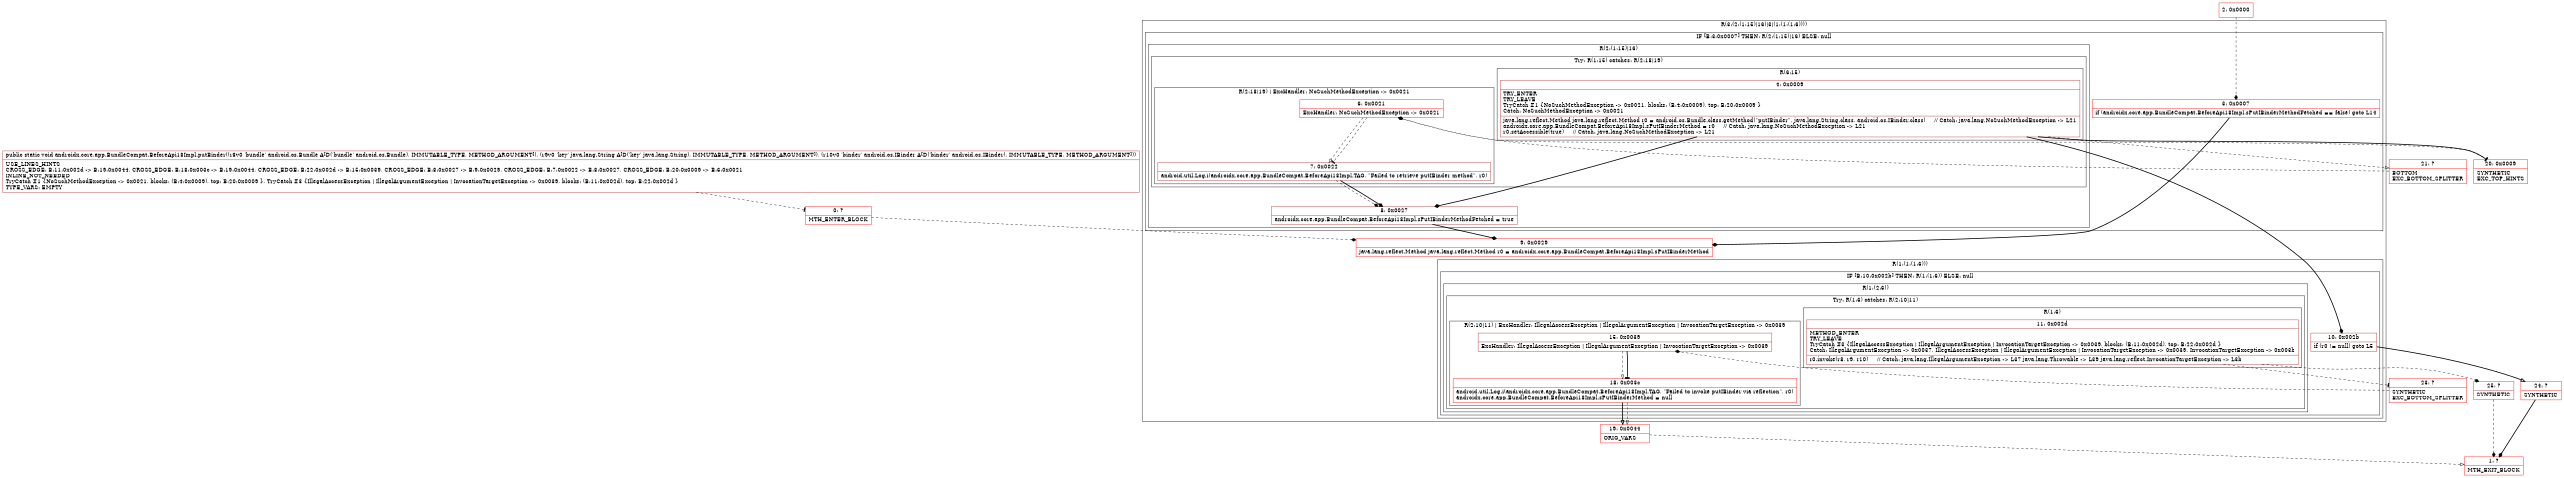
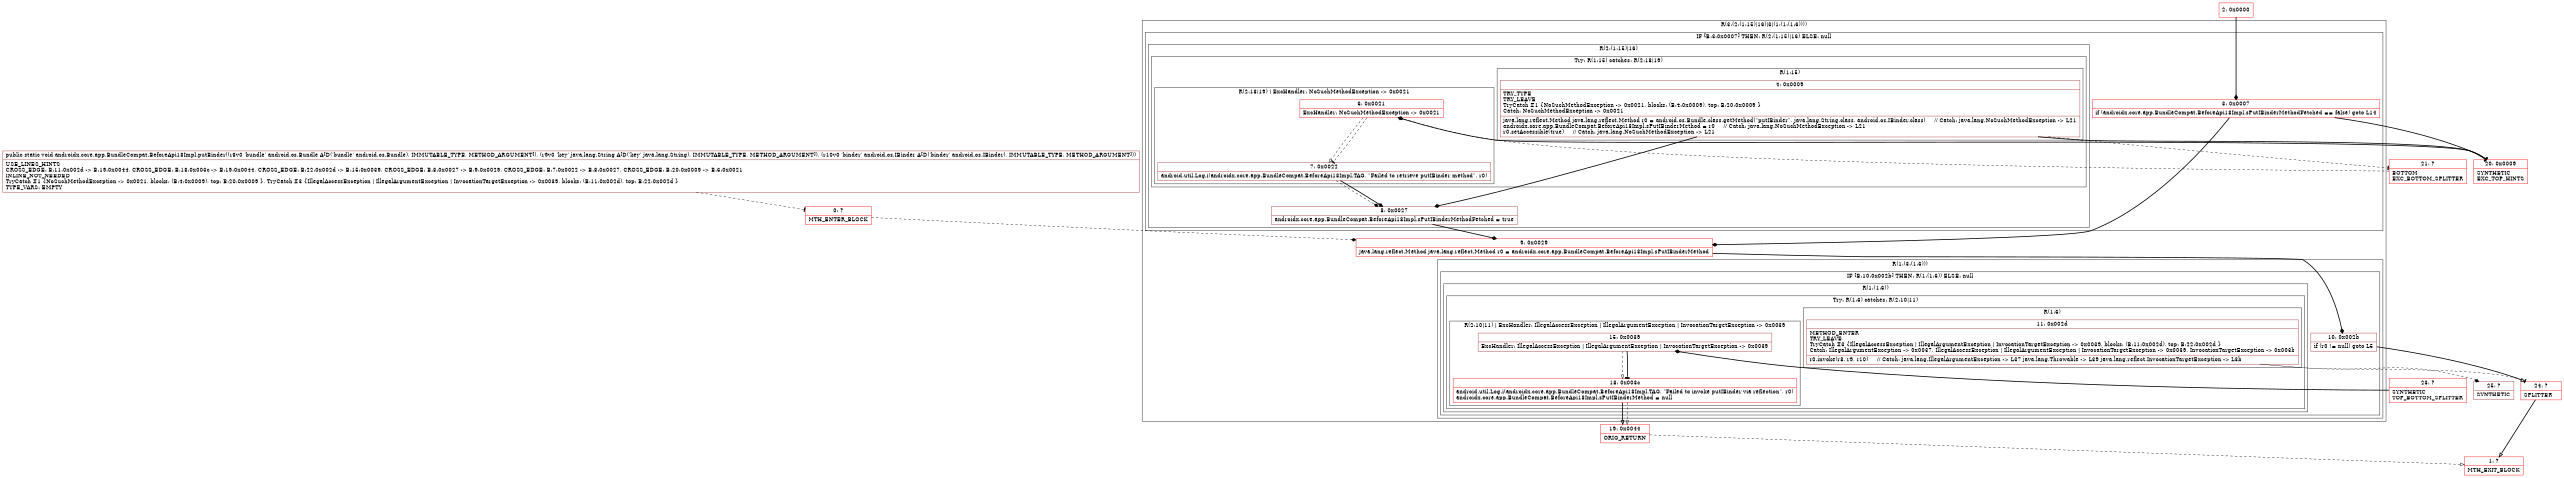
edge "2: 0x0000" -> "3: 0x0007": style dashed -> bold
cluster "R(6:15)": label "R(6:15)" -> "R(1:15)"
node "4: 0x0009": text "TRY_ENTER" -> "TRY_TYPE"
edge "3: 0x0007" -> "20: 0x0009": added
edge "20: 0x0009" -> "6: 0x0021": style dashed -> bold
edge "4: 0x0009" -> "21: ?": arrowhead onormal -> tee
edge "4: 0x0009" -> "10: 0x002b": now "9: 0x0029" -> "10: 0x002b"
cluster "R(1:(1:(1:6)))": label "R(1:(1:(1:6)))" -> "R(1:(3:(1:6)))"
cluster "R(1:(2:6))": label "R(1:(2:6))" -> "R(1:(1:6))"
edge "11: 0x002d" -> "23: ?": now "11: 0x002d" -> "24: ?"
edge "23: ?" -> "15: 0x0039": style dashed -> bold
node "24: ?": text "SYNTHETIC" -> "SPLITTER"
node "23: ?": text "EXC_BOTTOM_SPLITTER" -> "TOP_BOTTOM_SPLITTER"
edge "25: ?" -> "1: ?": removed
edge "24: ?" -> "1: ?": arrowhead diamond -> onormal
node "19: 0x0044": text "ORIG_VARS" -> "ORIG_RETURN"
